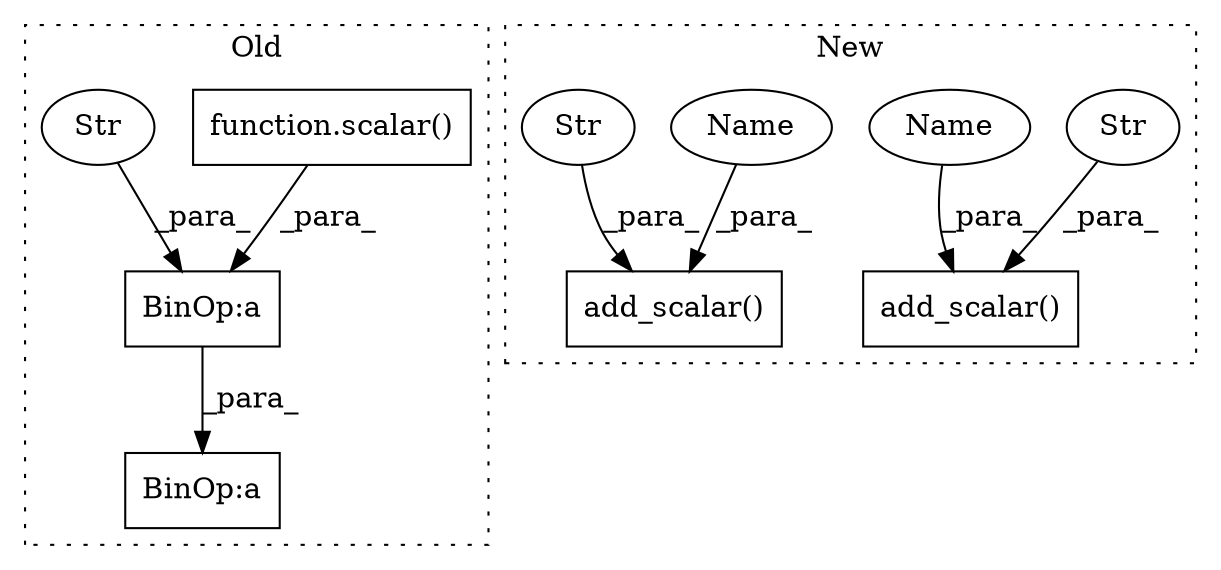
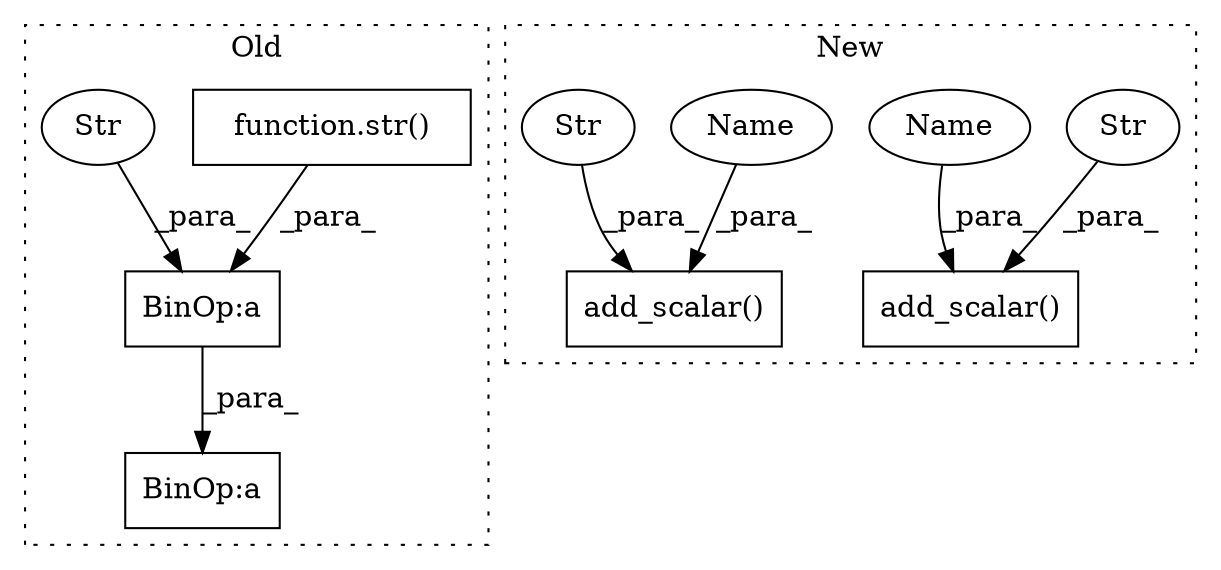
node "function.scalar()": label "function.scalar()" -> "function.str()"
